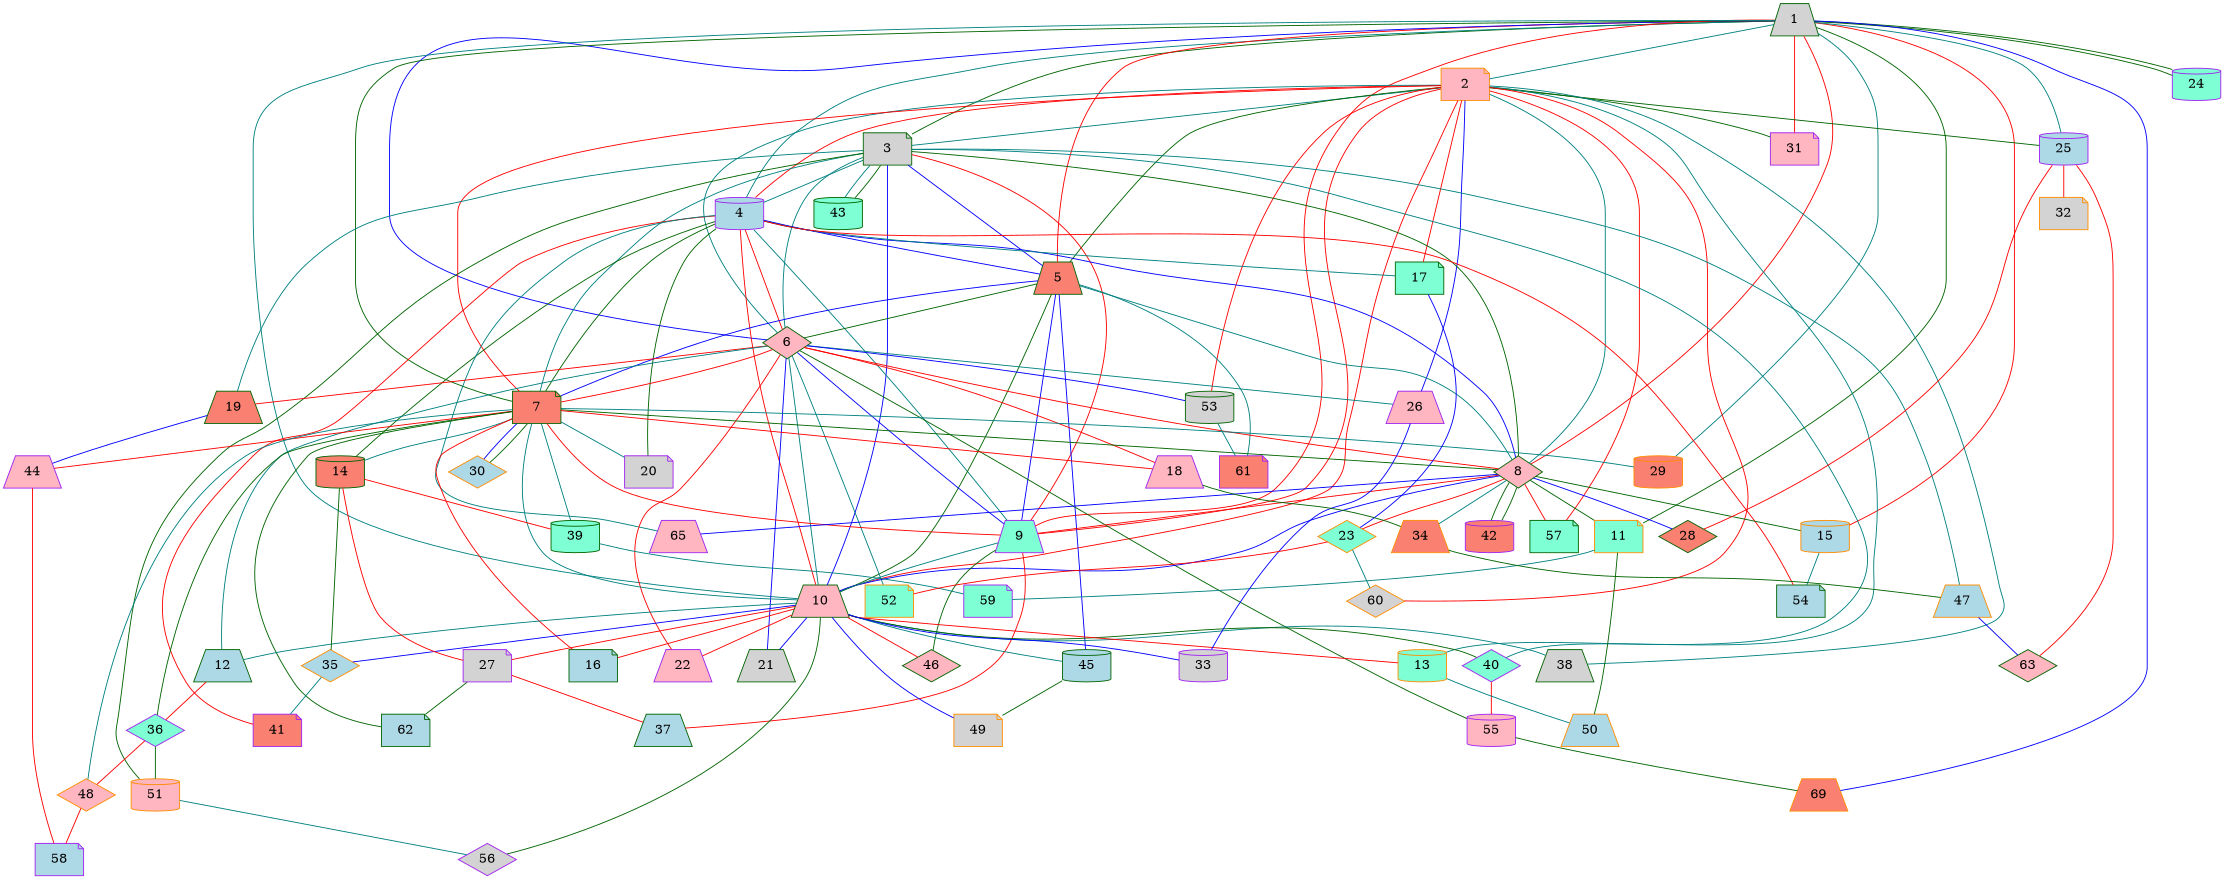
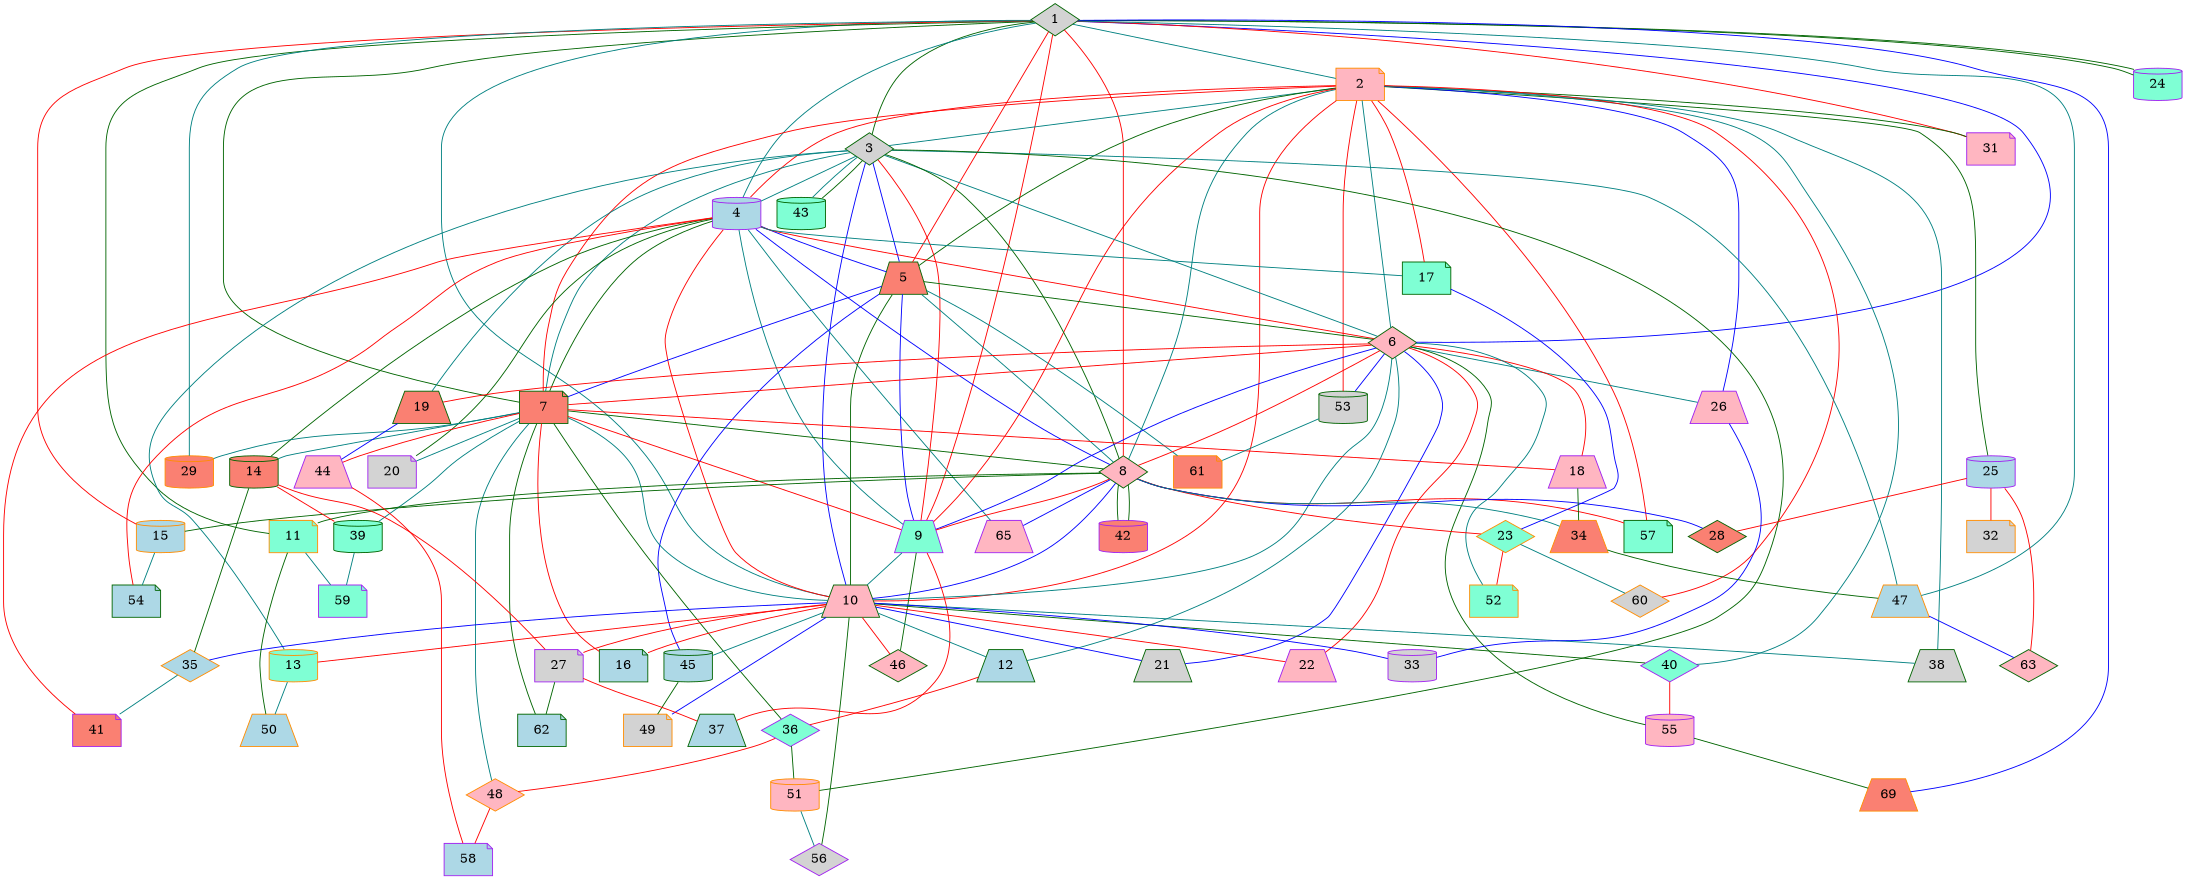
node "1": shape trapezium -> diamond
edge "1" -- "25": now "1" -- "47"
node "3": shape note -> diamond
node "30": removed
node "61": color purple -> darkorange
